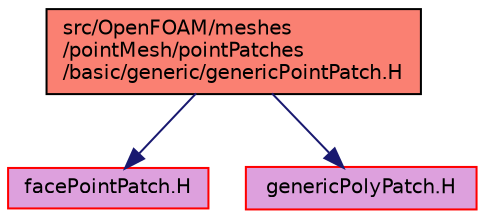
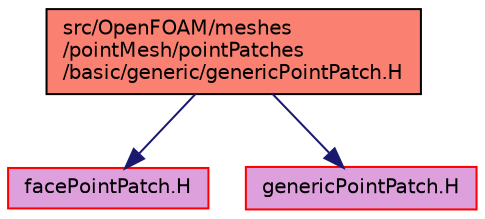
node "genericPolyPatch.H": label "genericPolyPatch.H" -> "genericPointPatch.H"
